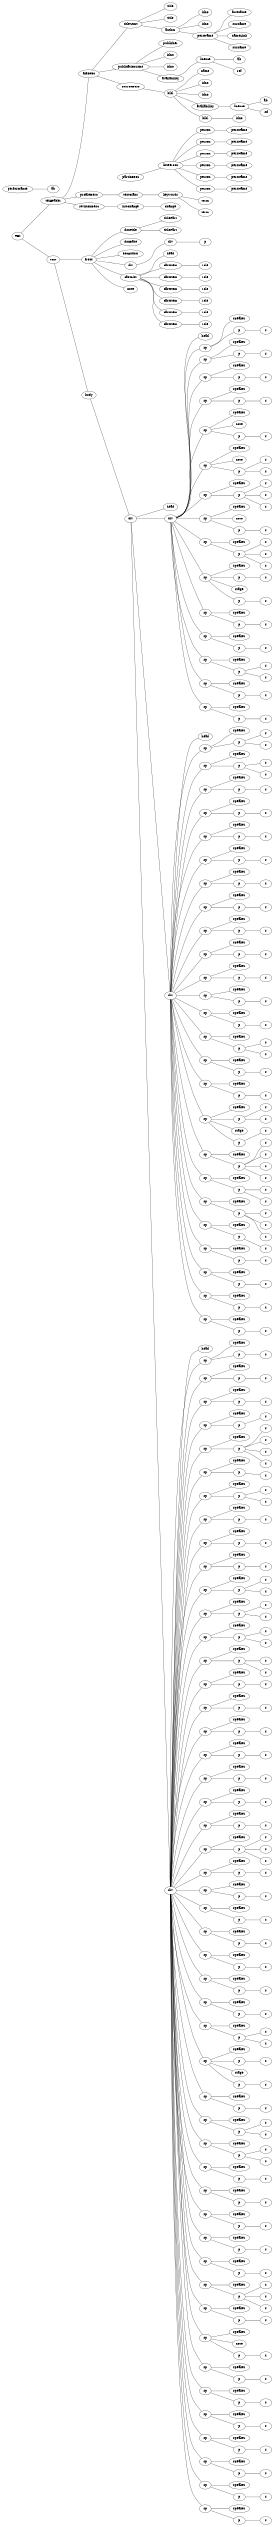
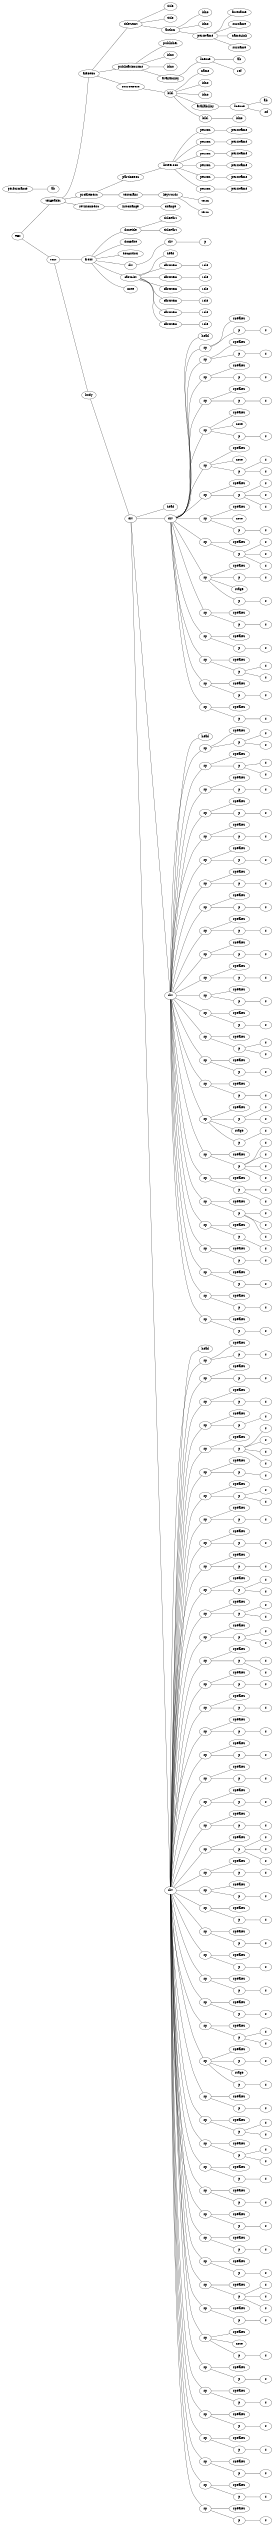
edge "particDesc" -- "profileDesc": added
